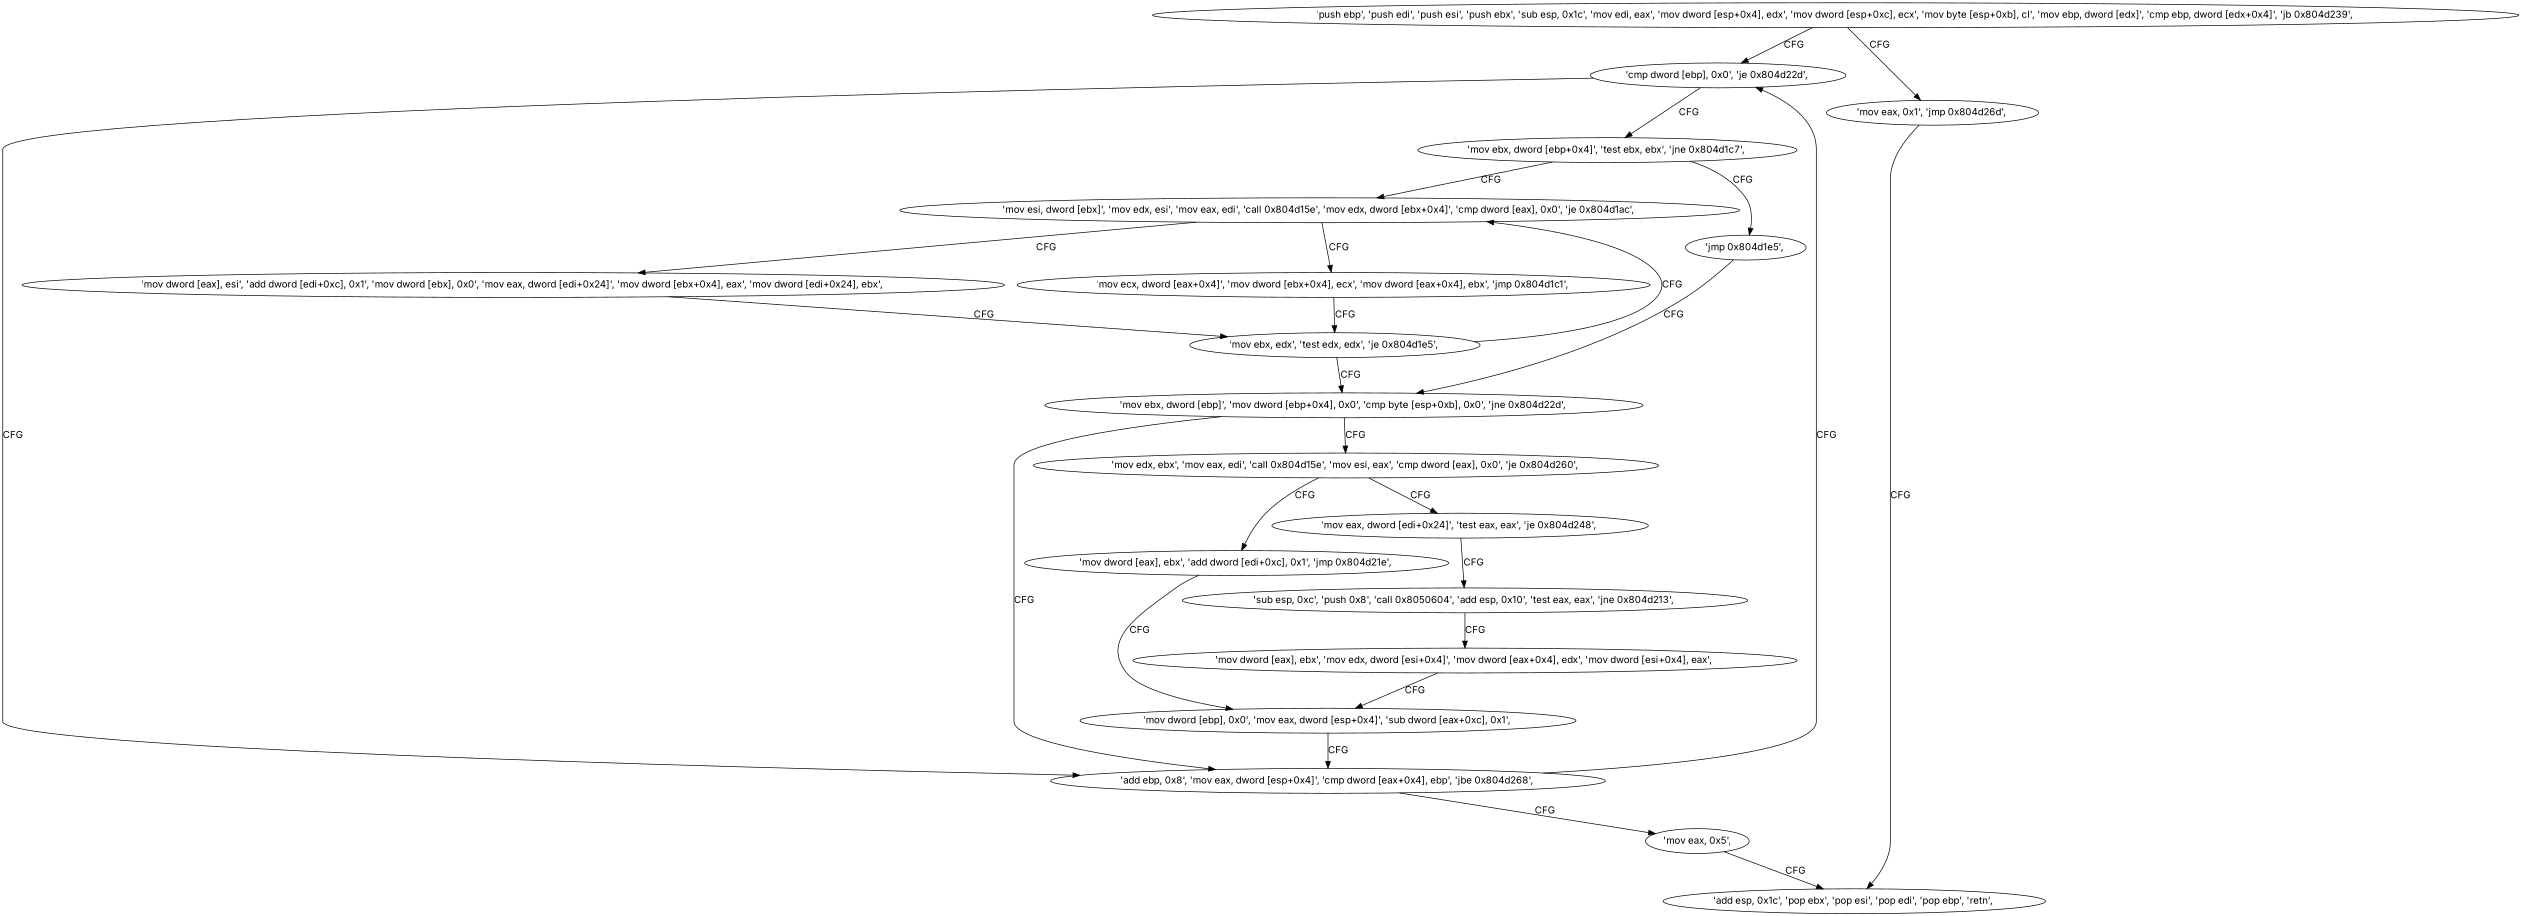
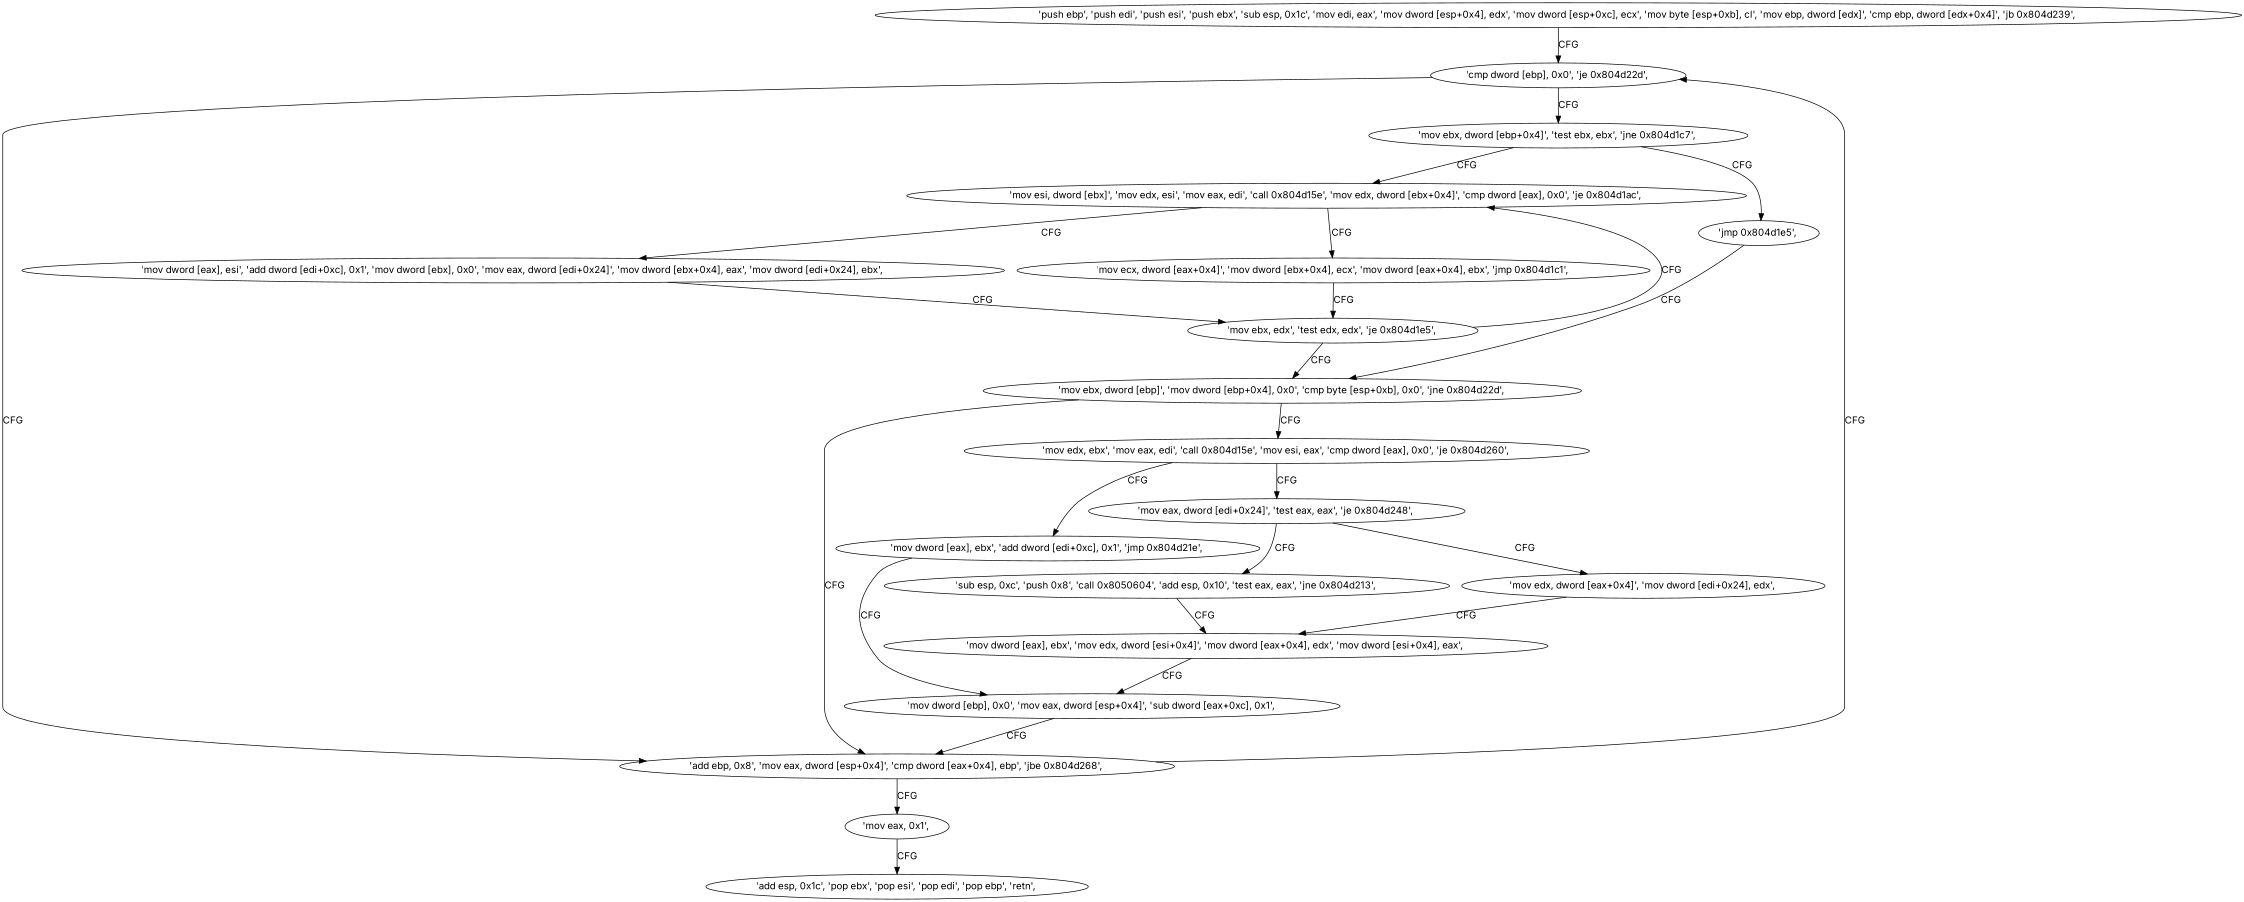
node "'mov eax, 0x1', 'jmp 0x804d26d',": removed
node "'mov edx, dword [eax+0x4]', 'mov dword [edi+0x24], edx',": added
node "'mov eax, 0x5',": label "'mov eax, 0x5'," -> "'mov eax, 0x1',"
